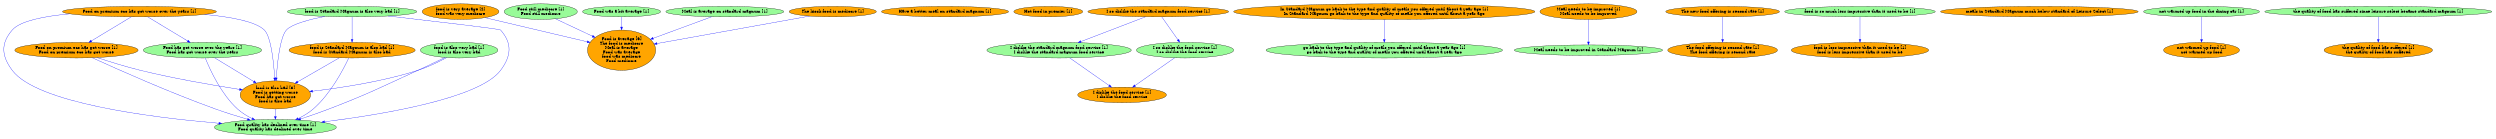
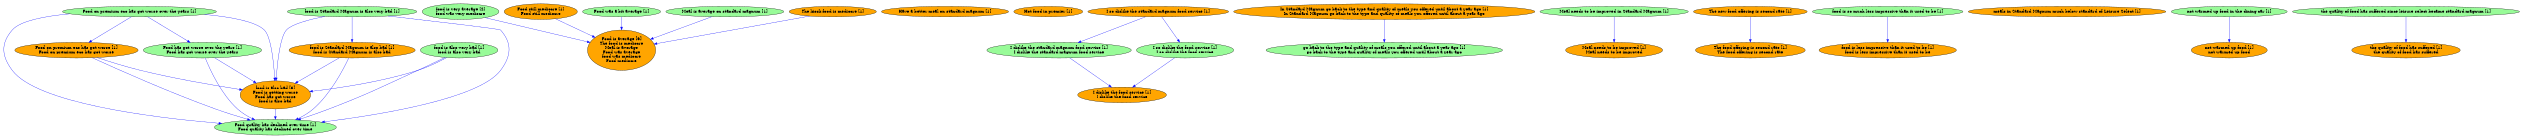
node "Food on premium eco has got worse over the years [1]": fillcolor orange -> palegreen
node "food is very average [2] food was very mediocre": fillcolor orange -> palegreen
node "Food still mediocre [1] Food still mediocre": fillcolor palegreen -> orange
edge "Meal needs to be improved [1] Meal needs to be improved" -> "Meal needs to be improved in Standard Magnum [1]": reversed
